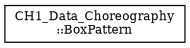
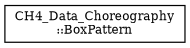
node "CH1_Data_Choreography ::BoxPattern": label "CH1_Data_Choreography ::BoxPattern" -> "CH4_Data_Choreography ::BoxPattern"
